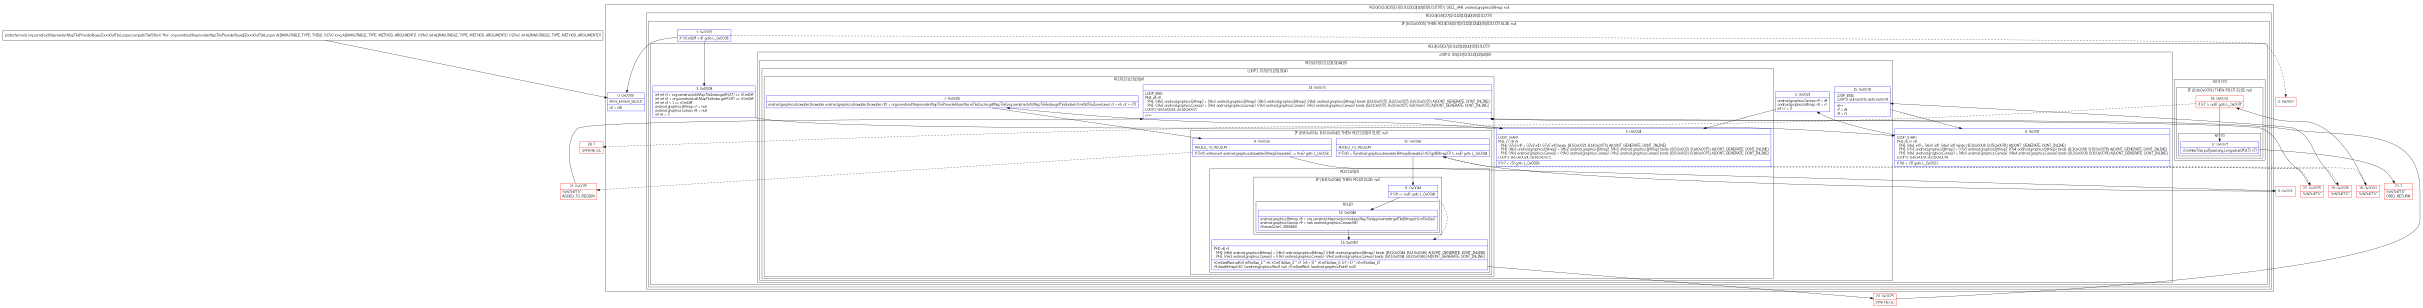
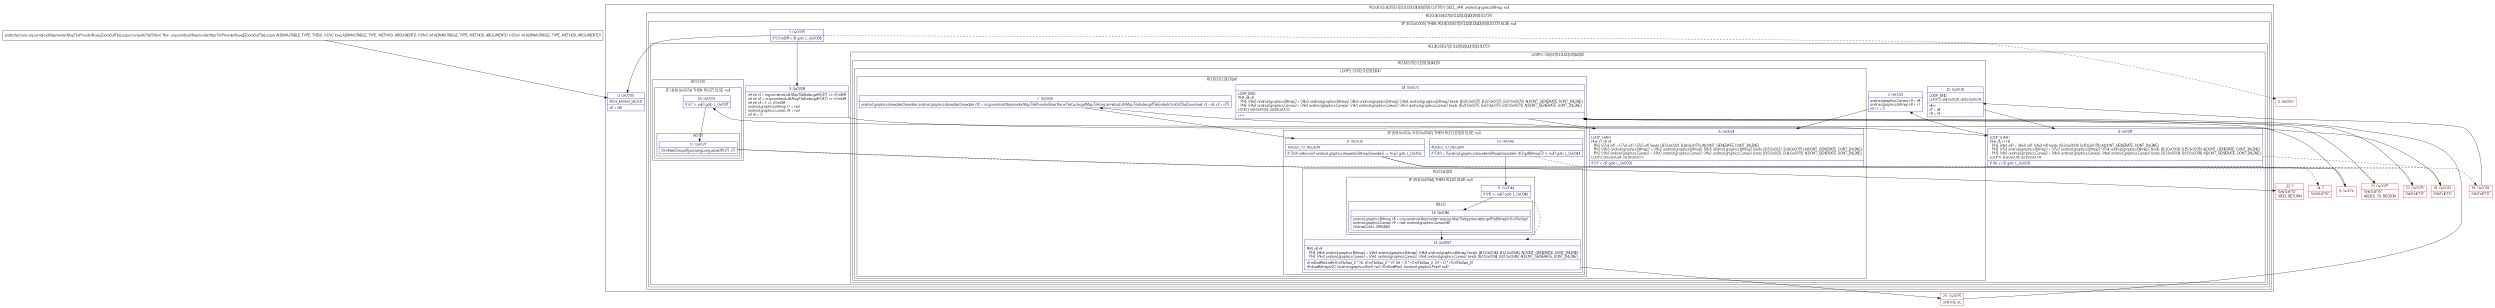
node "16: 0x007d": color red -> blue
edge "16: 0x007d" -> "24: ?": now "17: 0x007f" -> "24: ?"
edge "9: 0x003c" -> "10: 0x0042": now "9: 0x003c" -> "14: 0x0075"
